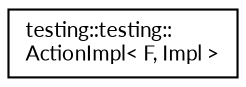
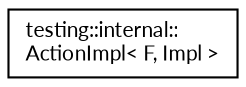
node "testing::testing:: ActionImpl< F, Impl >": label "testing::testing:: ActionImpl< F, Impl >" -> "testing::internal:: ActionImpl< F, Impl >"
